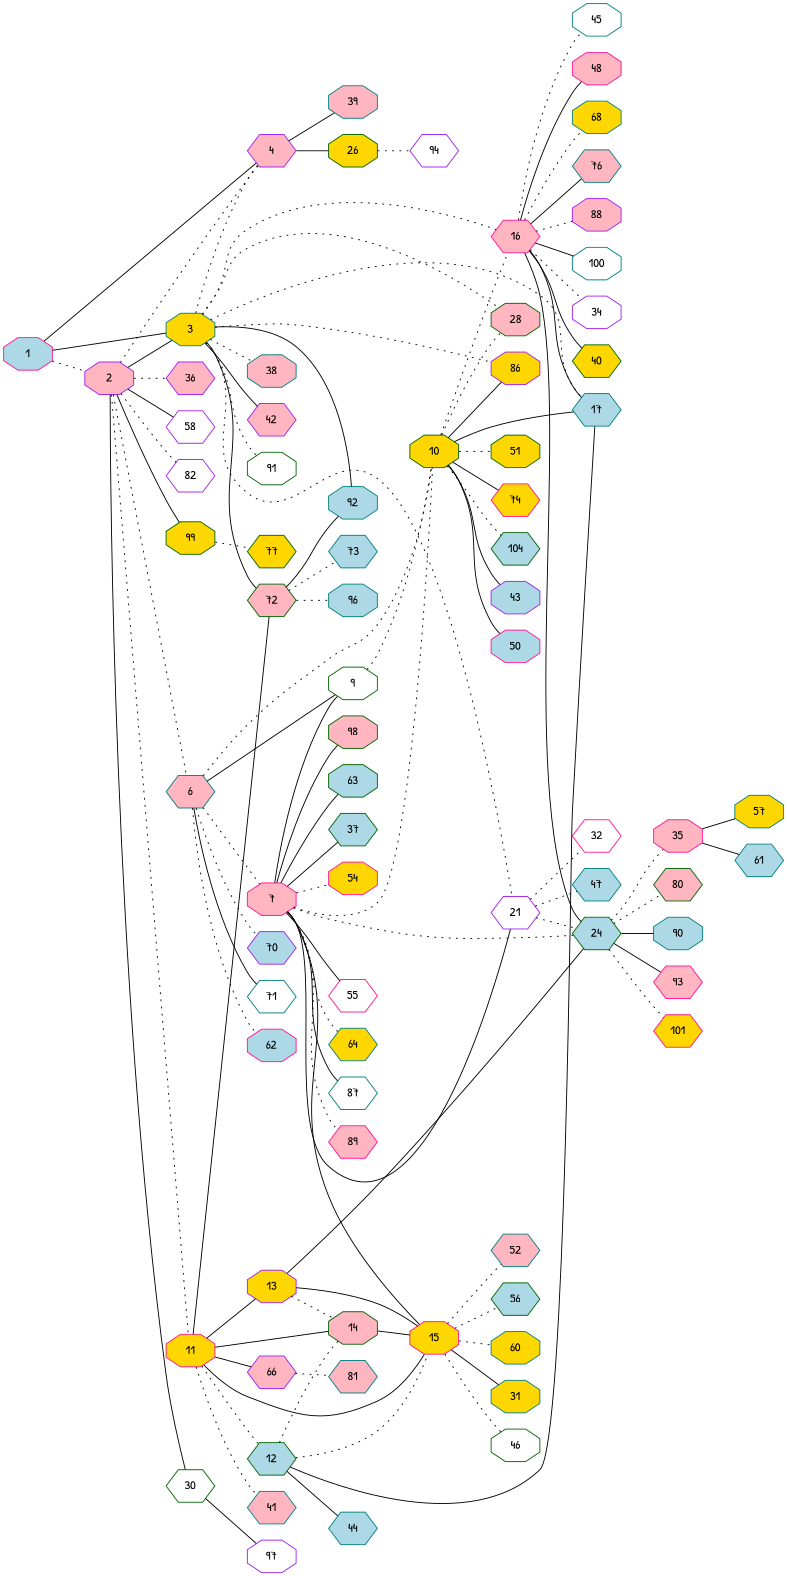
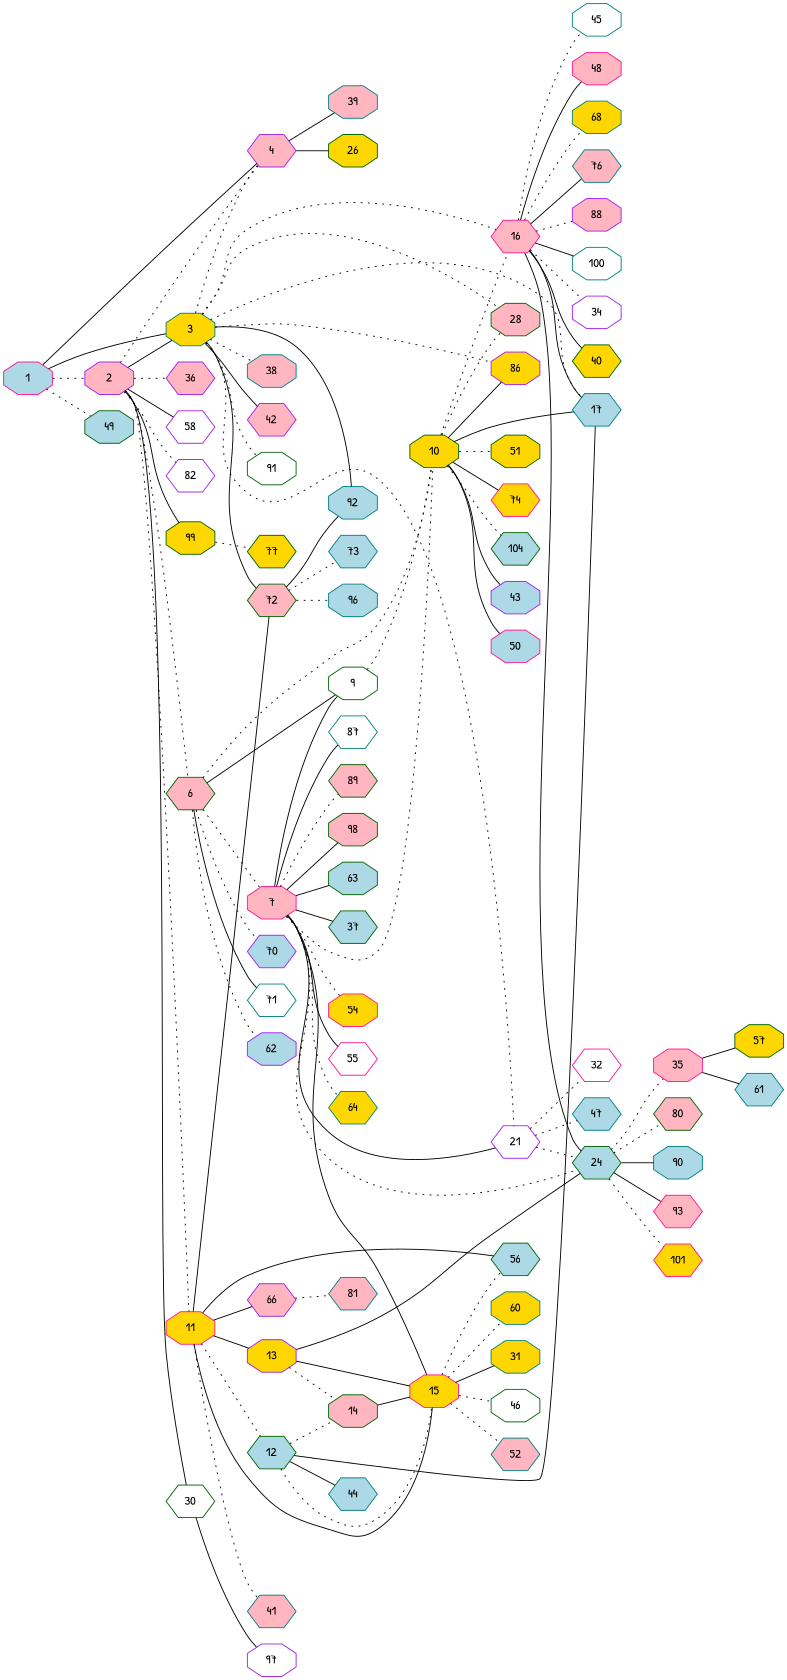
node "94": removed
node "49": added
node "6": color teal -> darkgreen
node "57": color teal -> darkgreen
node "62": color deeppink -> purple
node "89": color deeppink -> darkgreen
edge "14" -- "11": now "56" -- "11"
